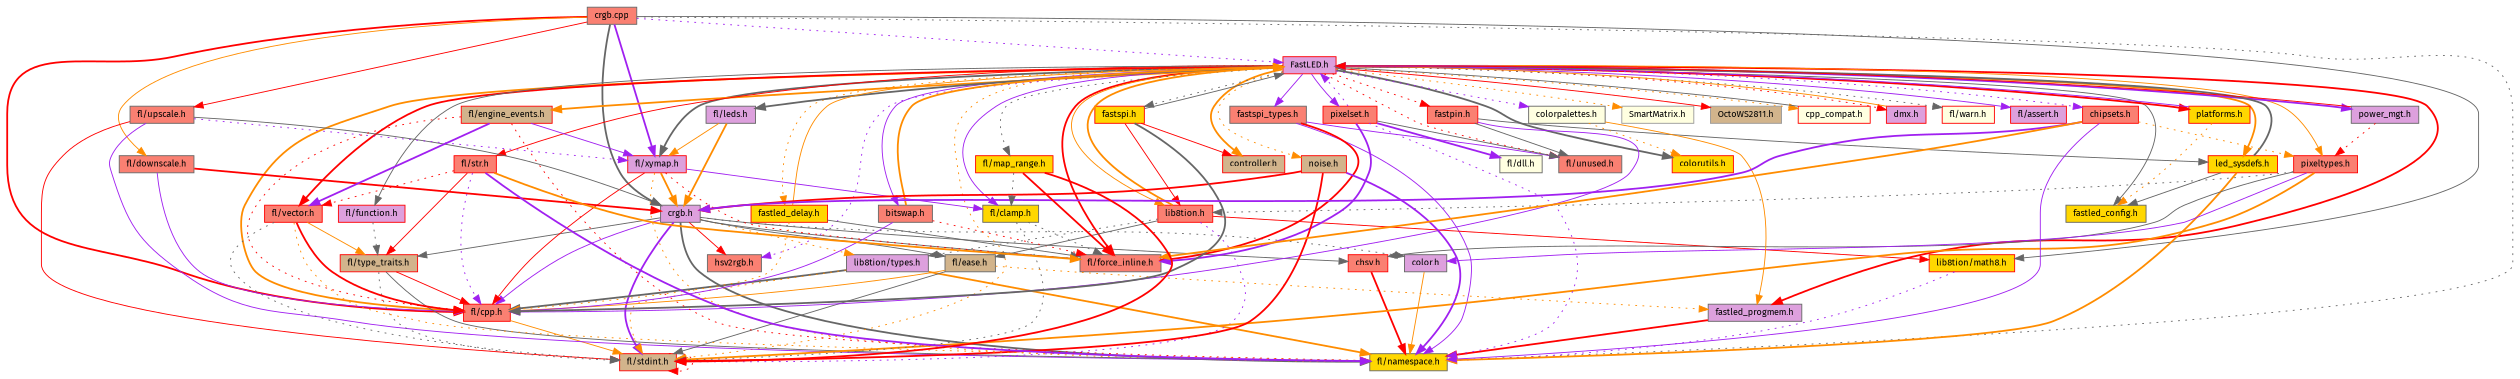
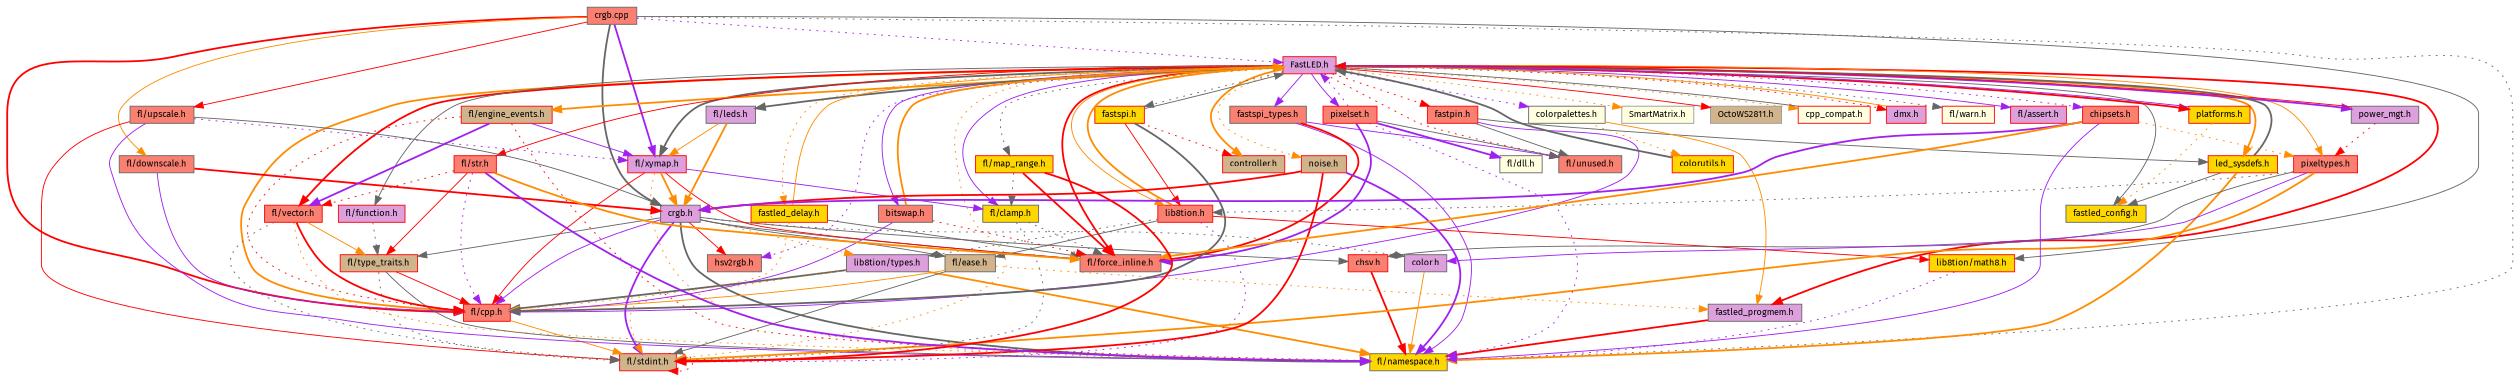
edge "FastLED.h" -> "colorutils.h": reversed
edge "fastspi.h" -> "controller.h": style solid -> dotted
edge "fl/xymap.h" -> "fl/force_inline.h": style dotted -> solid
